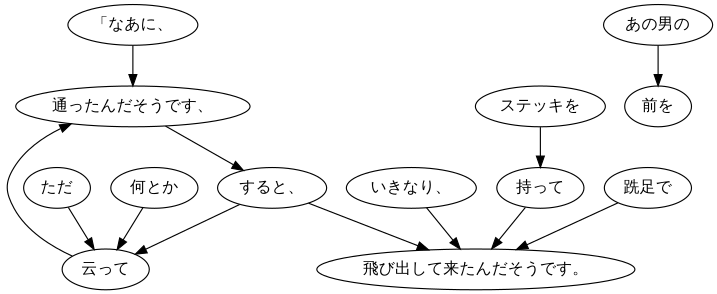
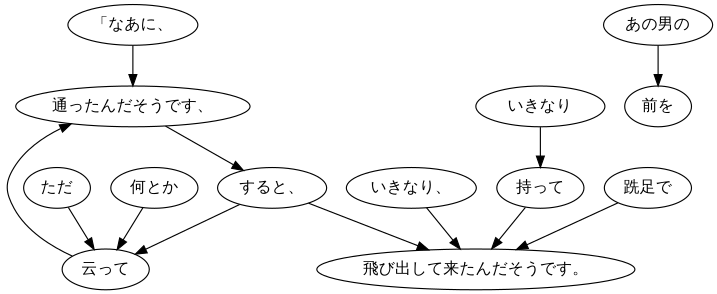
node "ステッキを": label "ステッキを" -> "いきなり"
